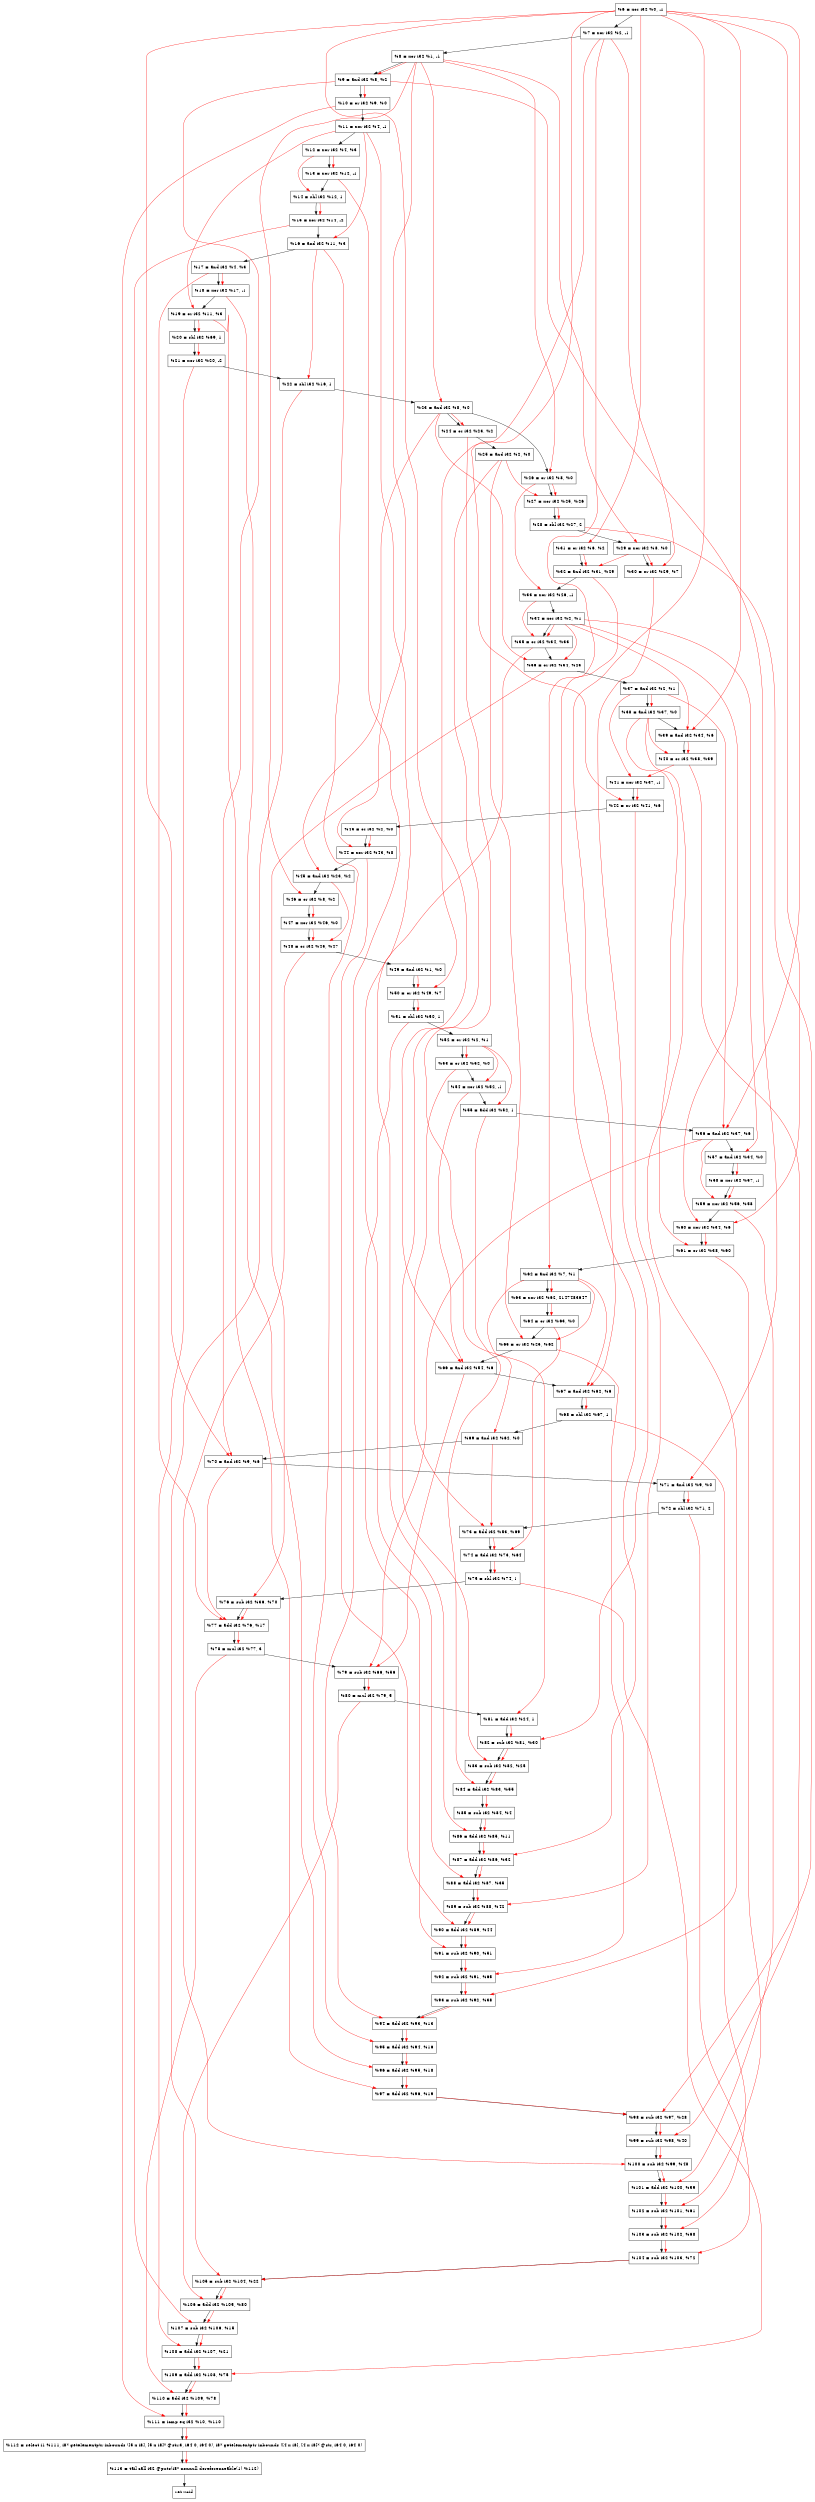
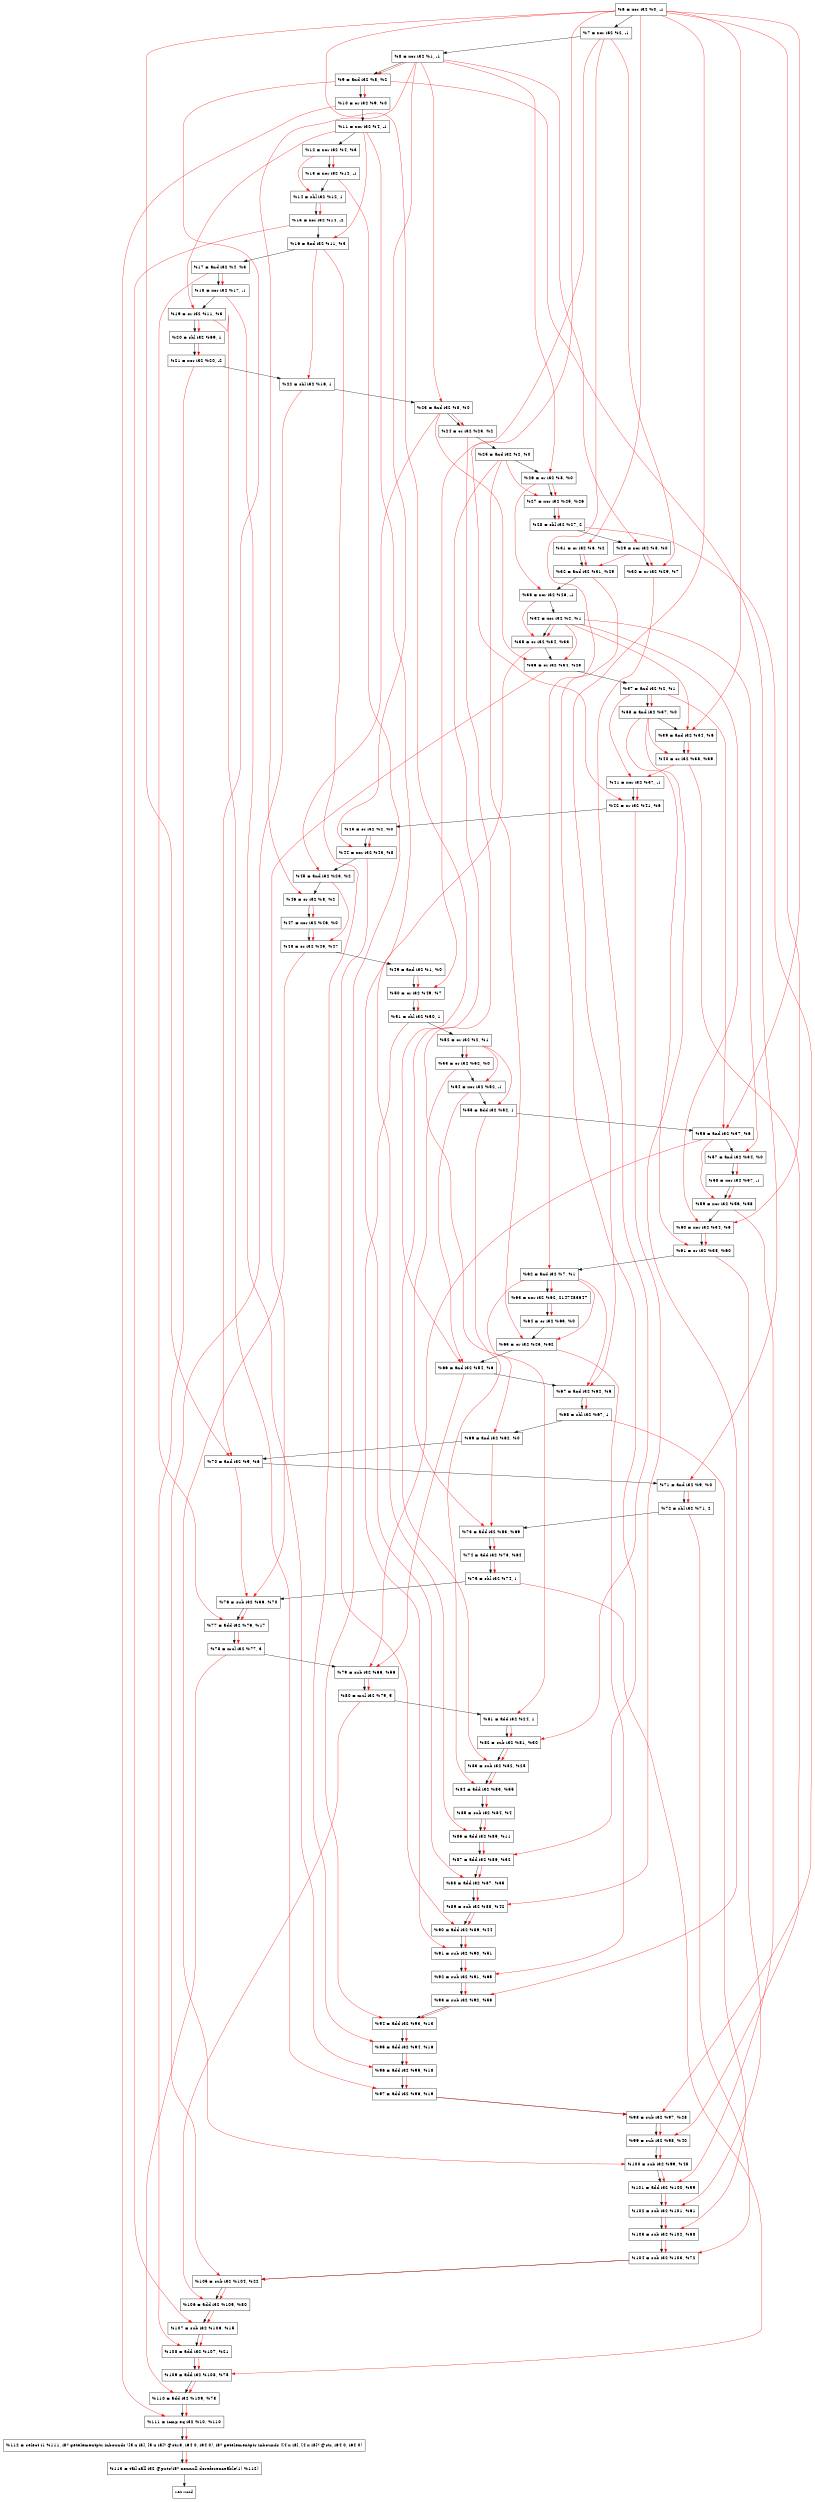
edge "%23 = and i32 %8, %0" -> "%26 = or i32 %8, %0": now "%25 = and i32 %2, %0" -> "%26 = or i32 %8, %0"
edge "%64 = or i32 %63, %0" -> "%74 = add i32 %73, %64": removed
edge "%70 = and i32 %9, %6" -> "%77 = add i32 %76, %17": now "%70 = and i32 %9, %6" -> "%76 = sub i32 %36, %70"
